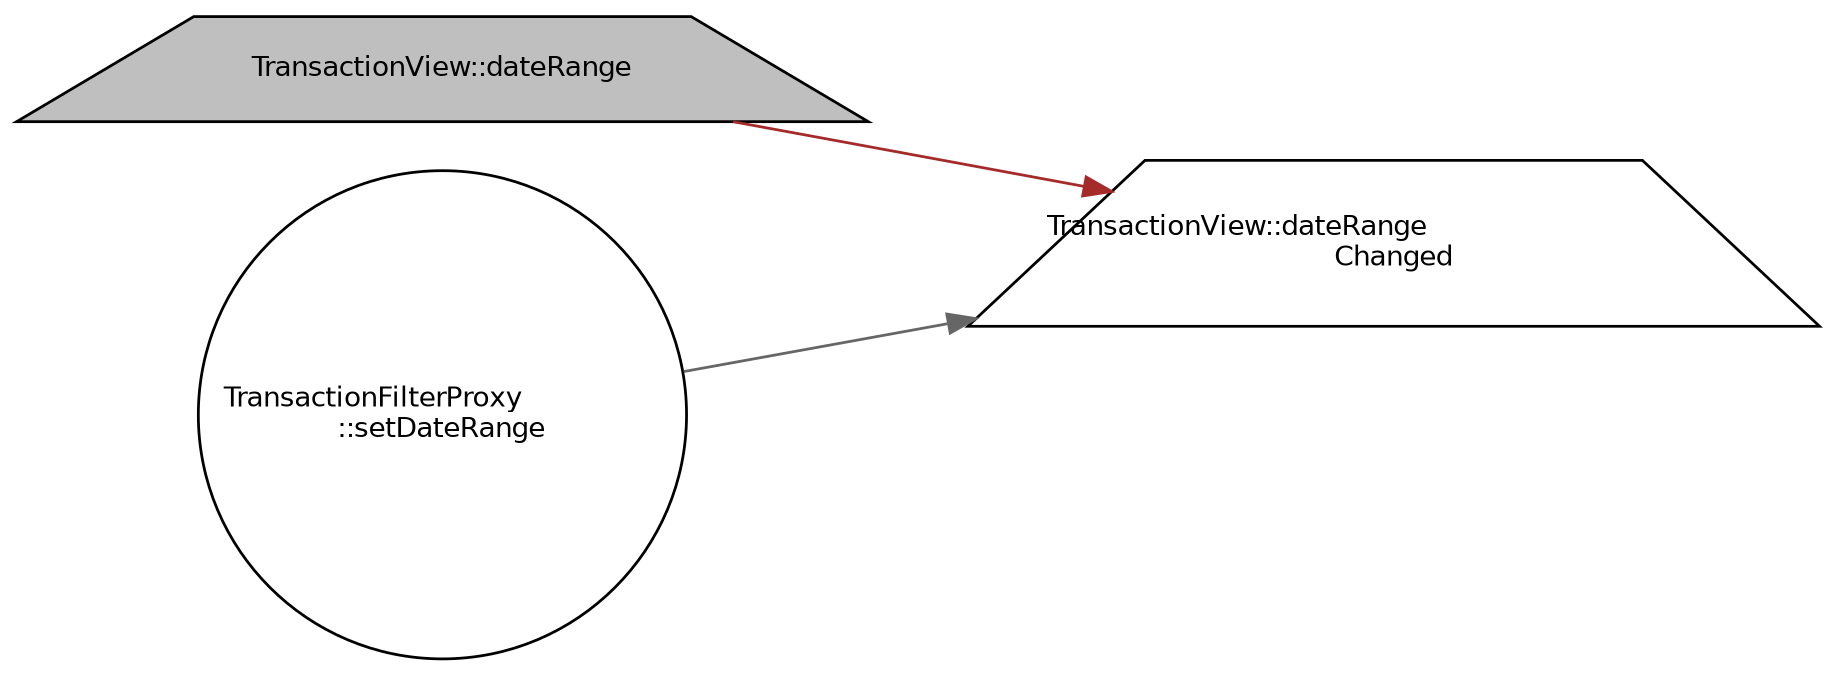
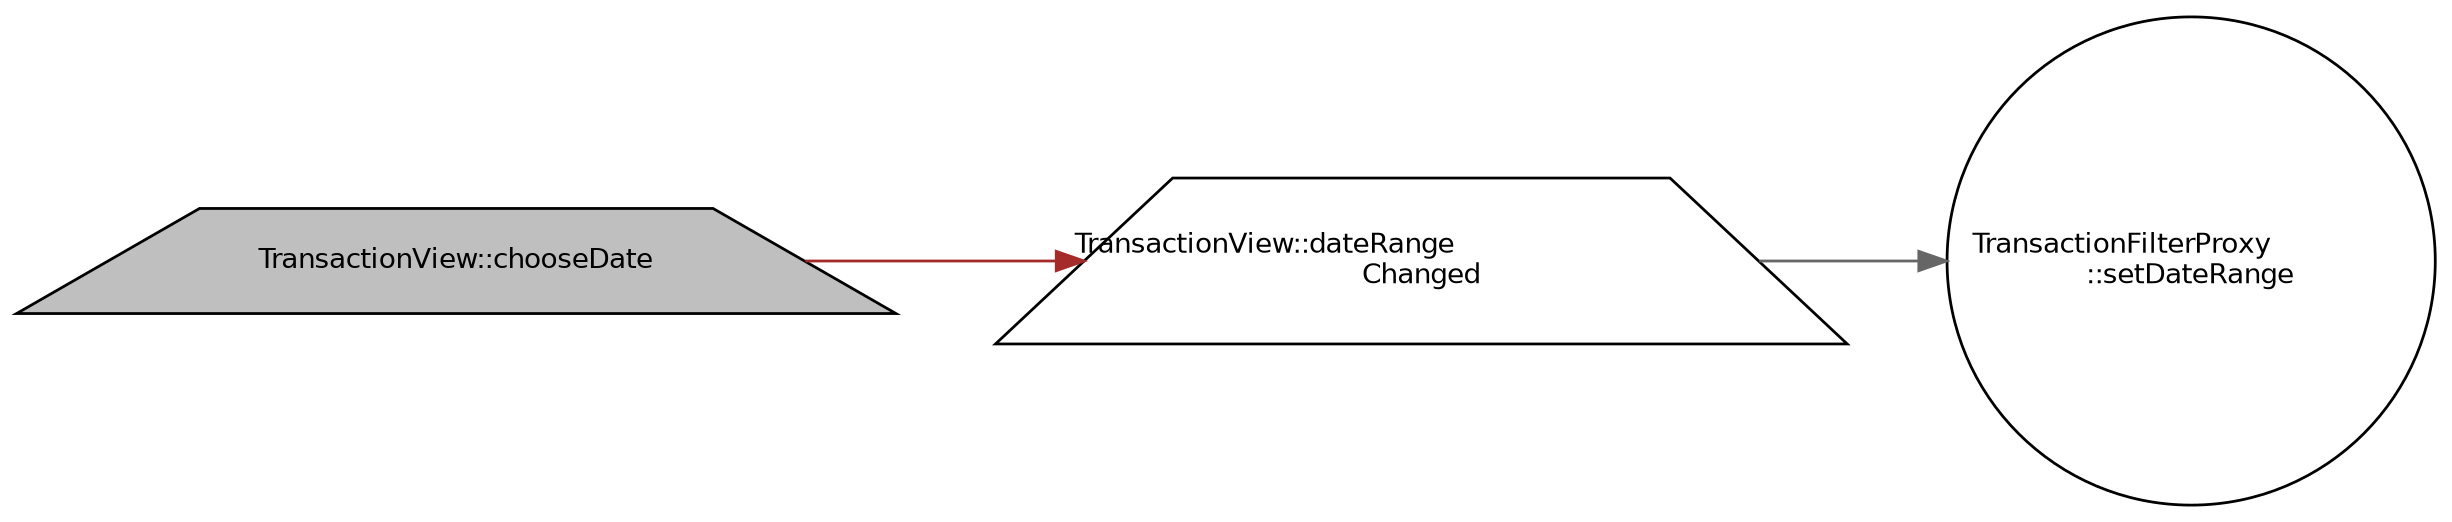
node "TransactionView::dateRange": label "TransactionView::dateRange" -> "TransactionView::chooseDate"
edge "TransactionFilterProxy ::setDateRange" -> "TransactionView::dateRange Changed": reversed
